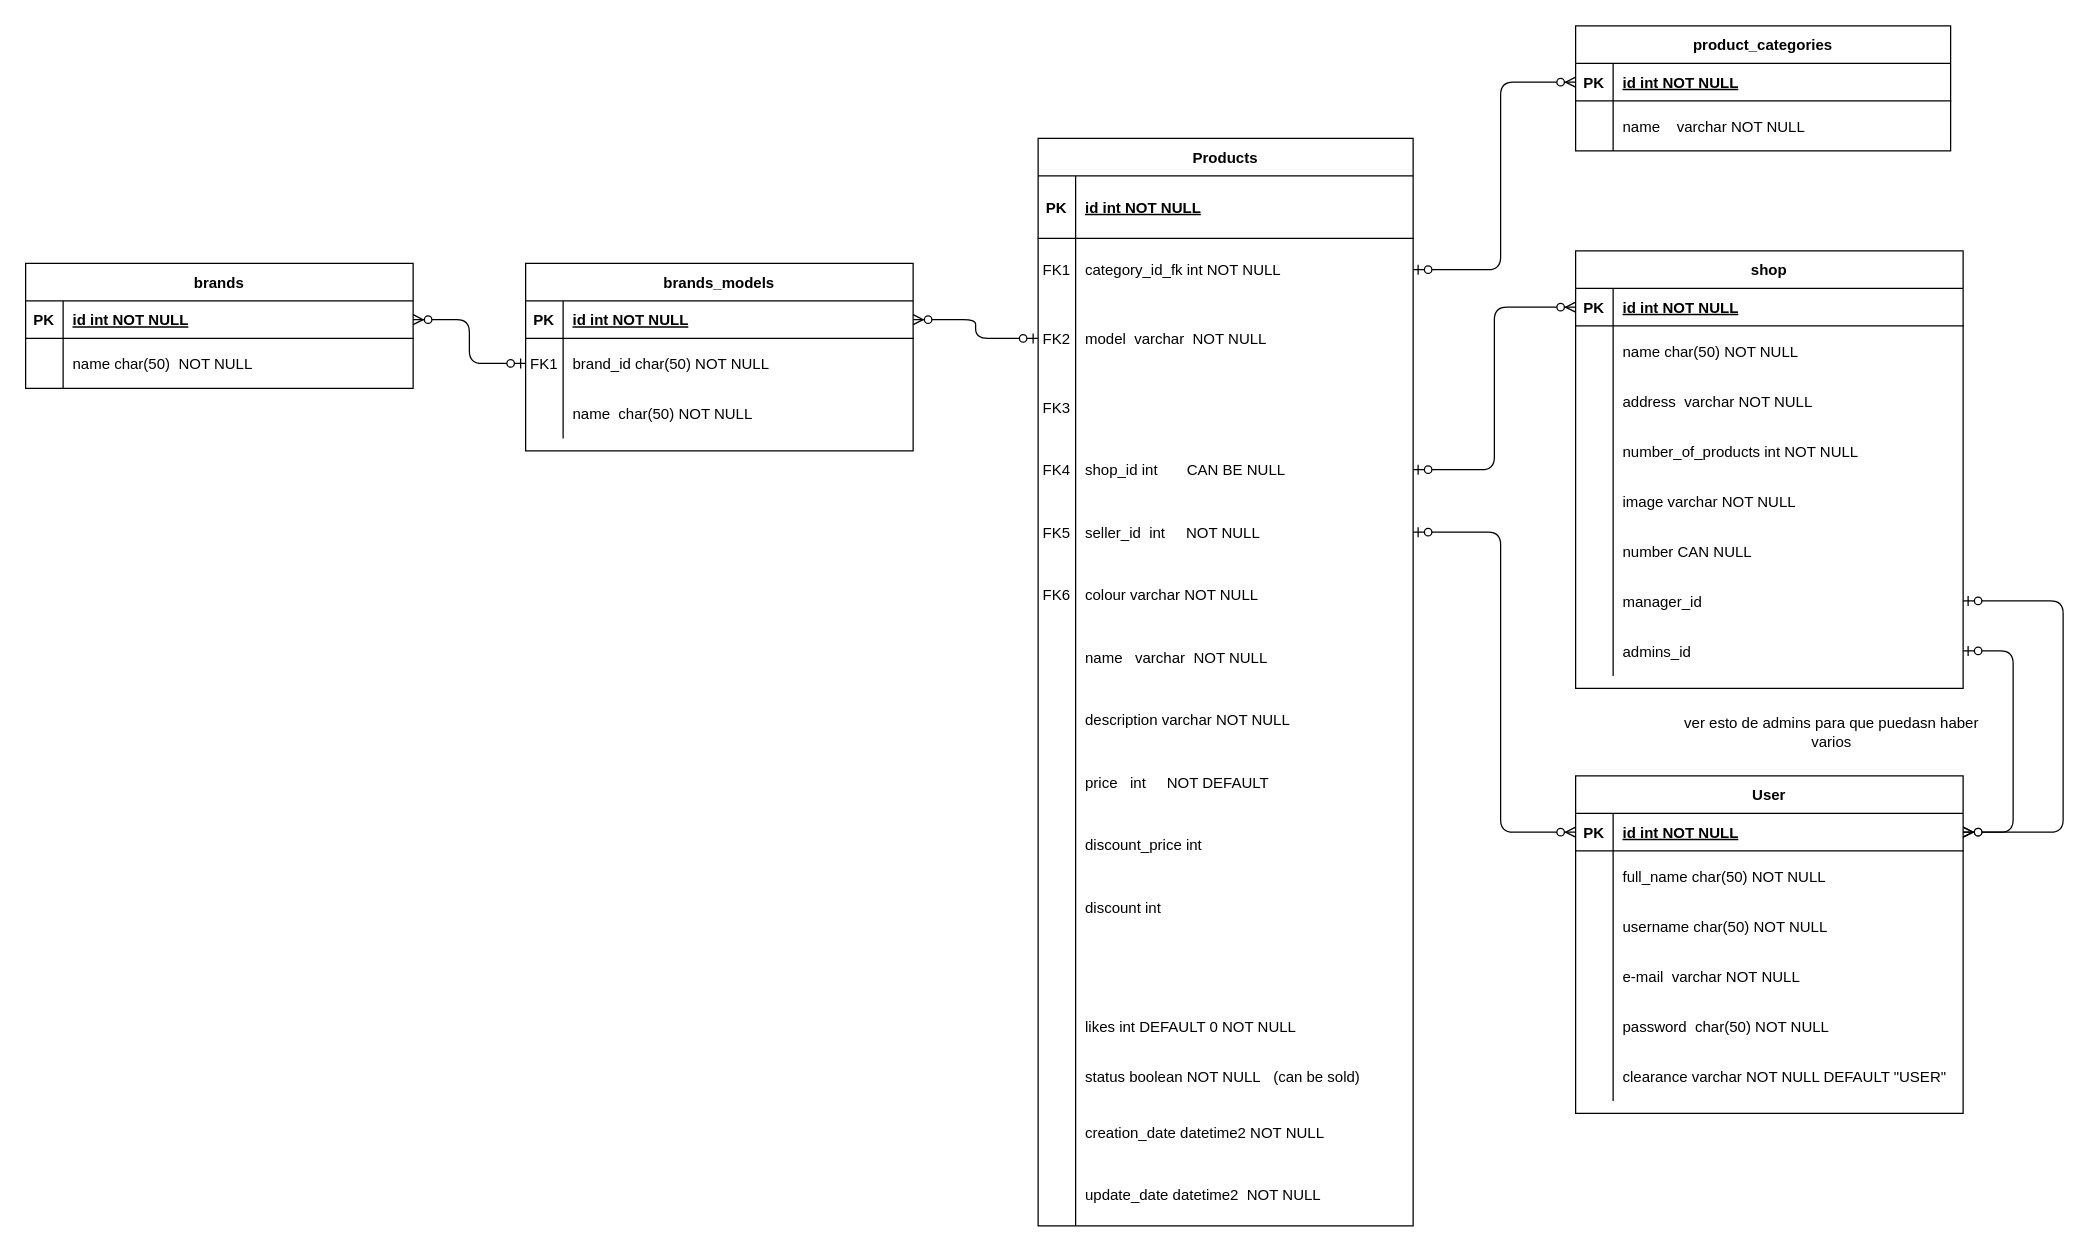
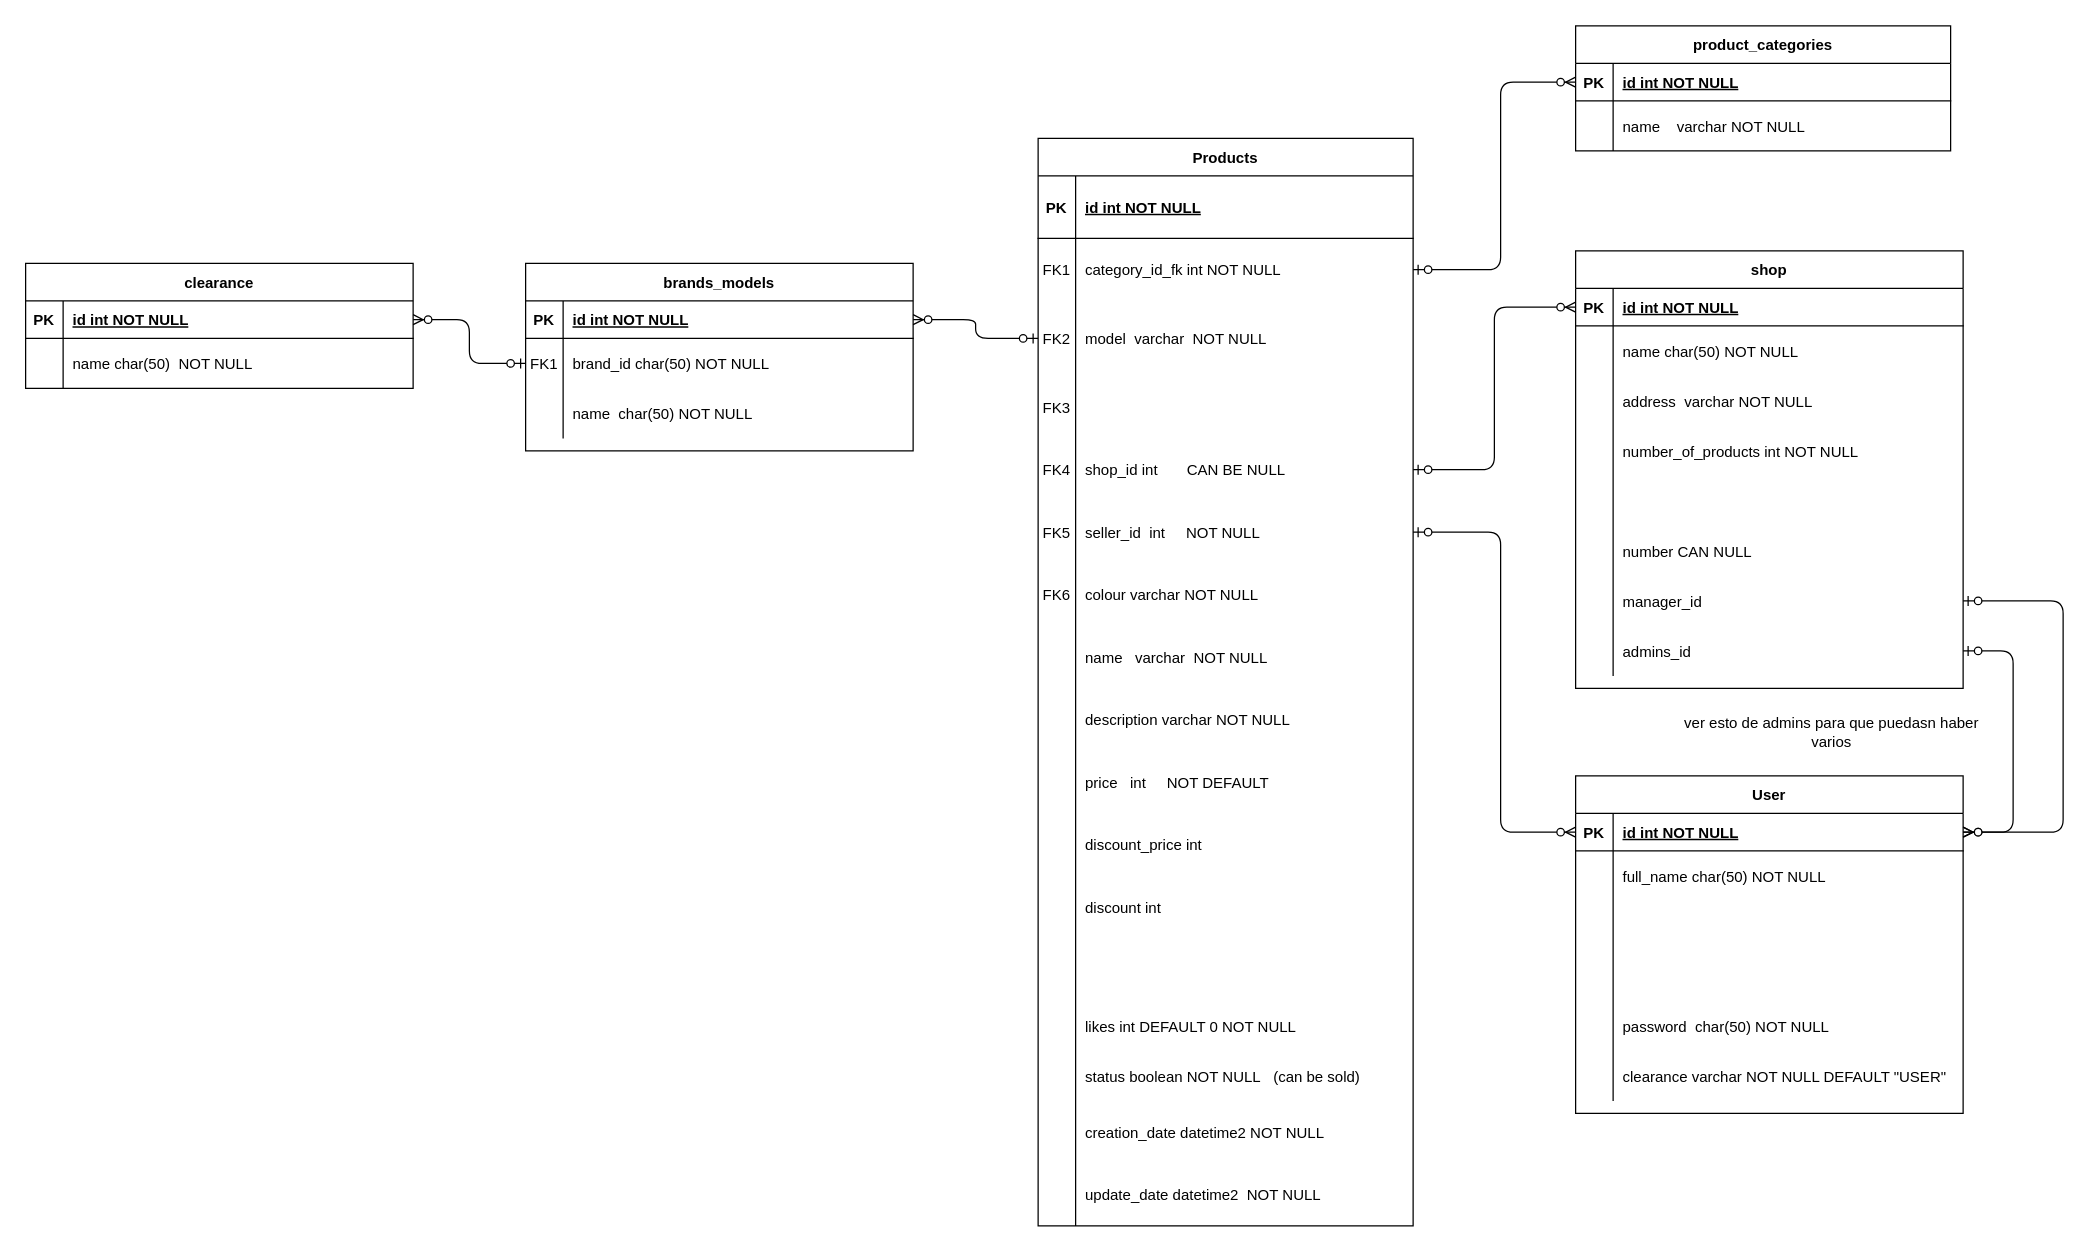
node "brands": label "brands" -> "clearance"
node "image varchar NOT NULL": removed
node "username char(50) NOT NULL": removed
node "e-mail varchar NOT NULL": removed
